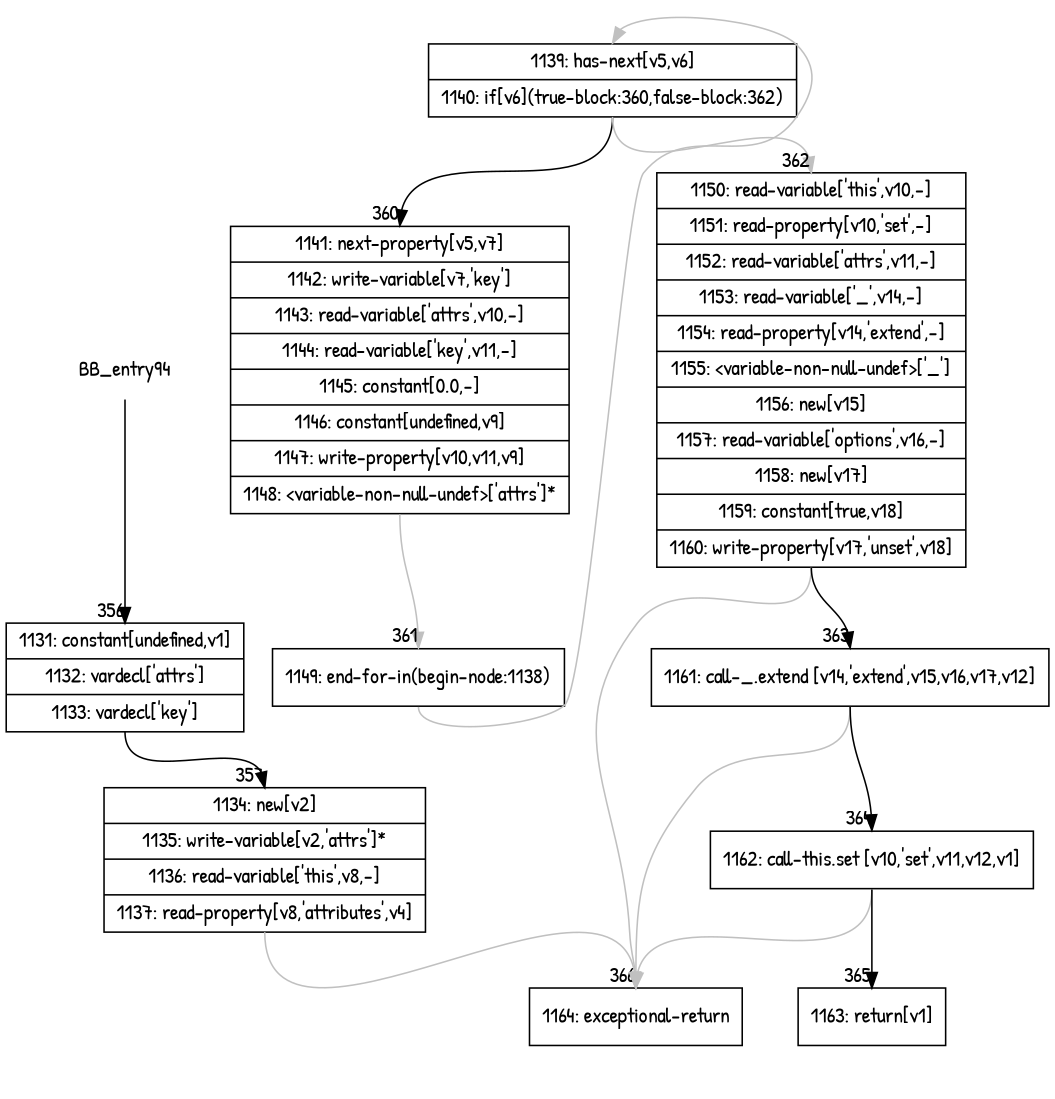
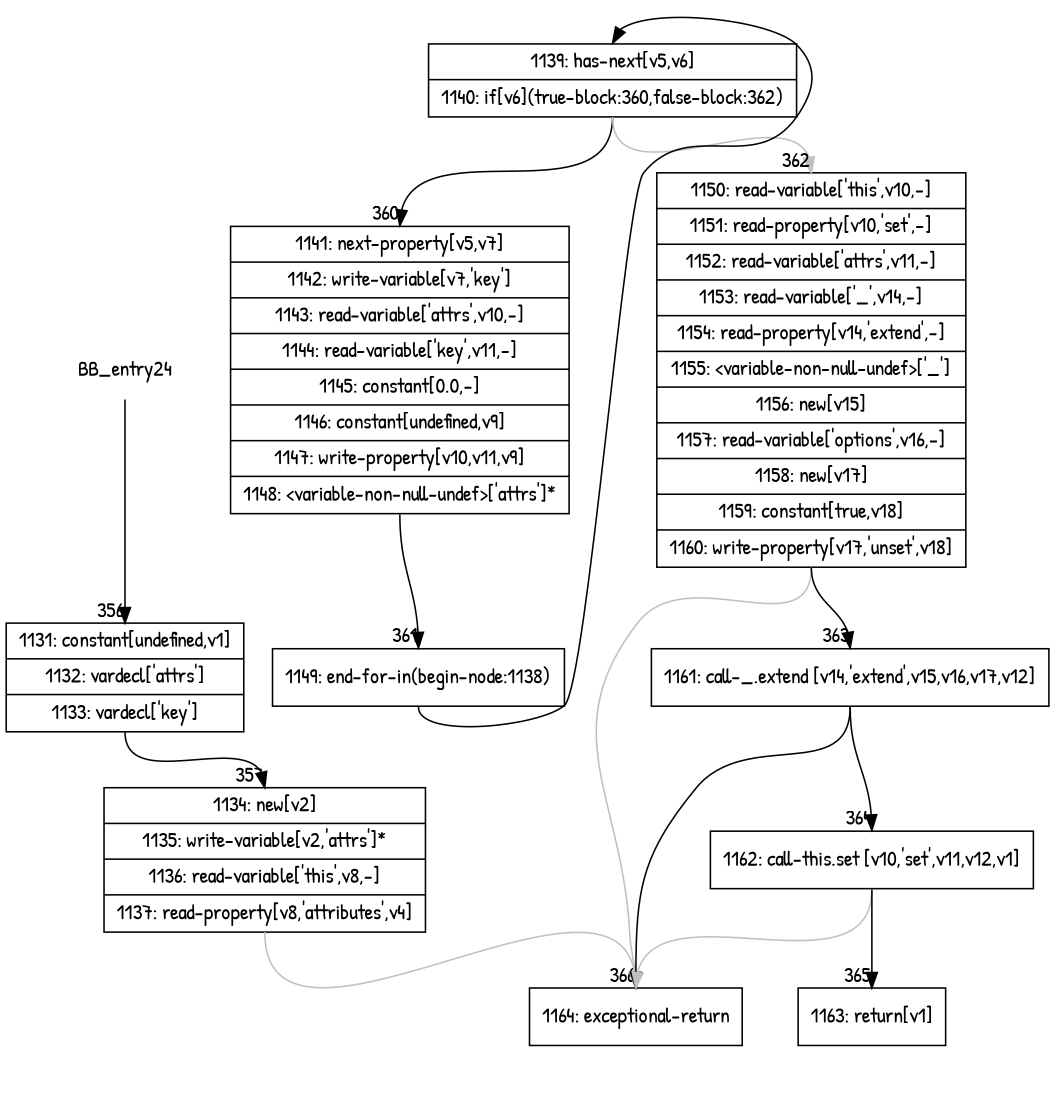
edge "1149: end-for-in(begin-node:1138)" -> "1139: has-next[v5,v6]": color gray -> black
node "BB_entry94": label "BB_entry94" -> "BB_entry24"
edge "1141: next-property[v5,v7]" -> "1149: end-for-in(begin-node:1138)": color gray -> black
edge "1161: call-_.extend [v14,'extend',v15,v16,v17,v12]" -> "1164: exceptional-return": color gray -> black
